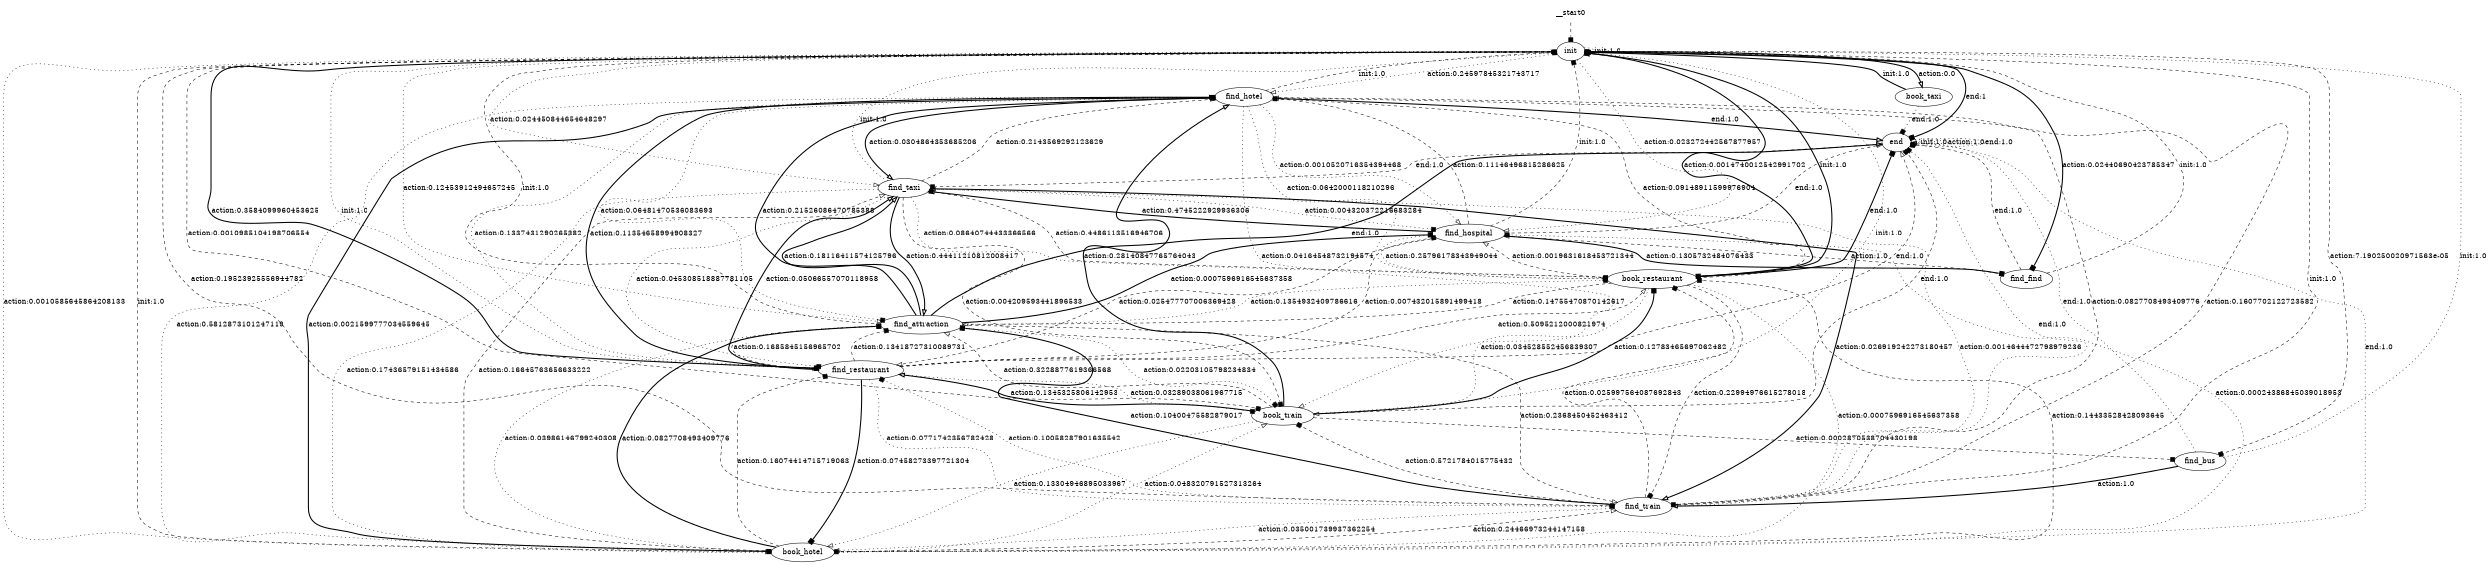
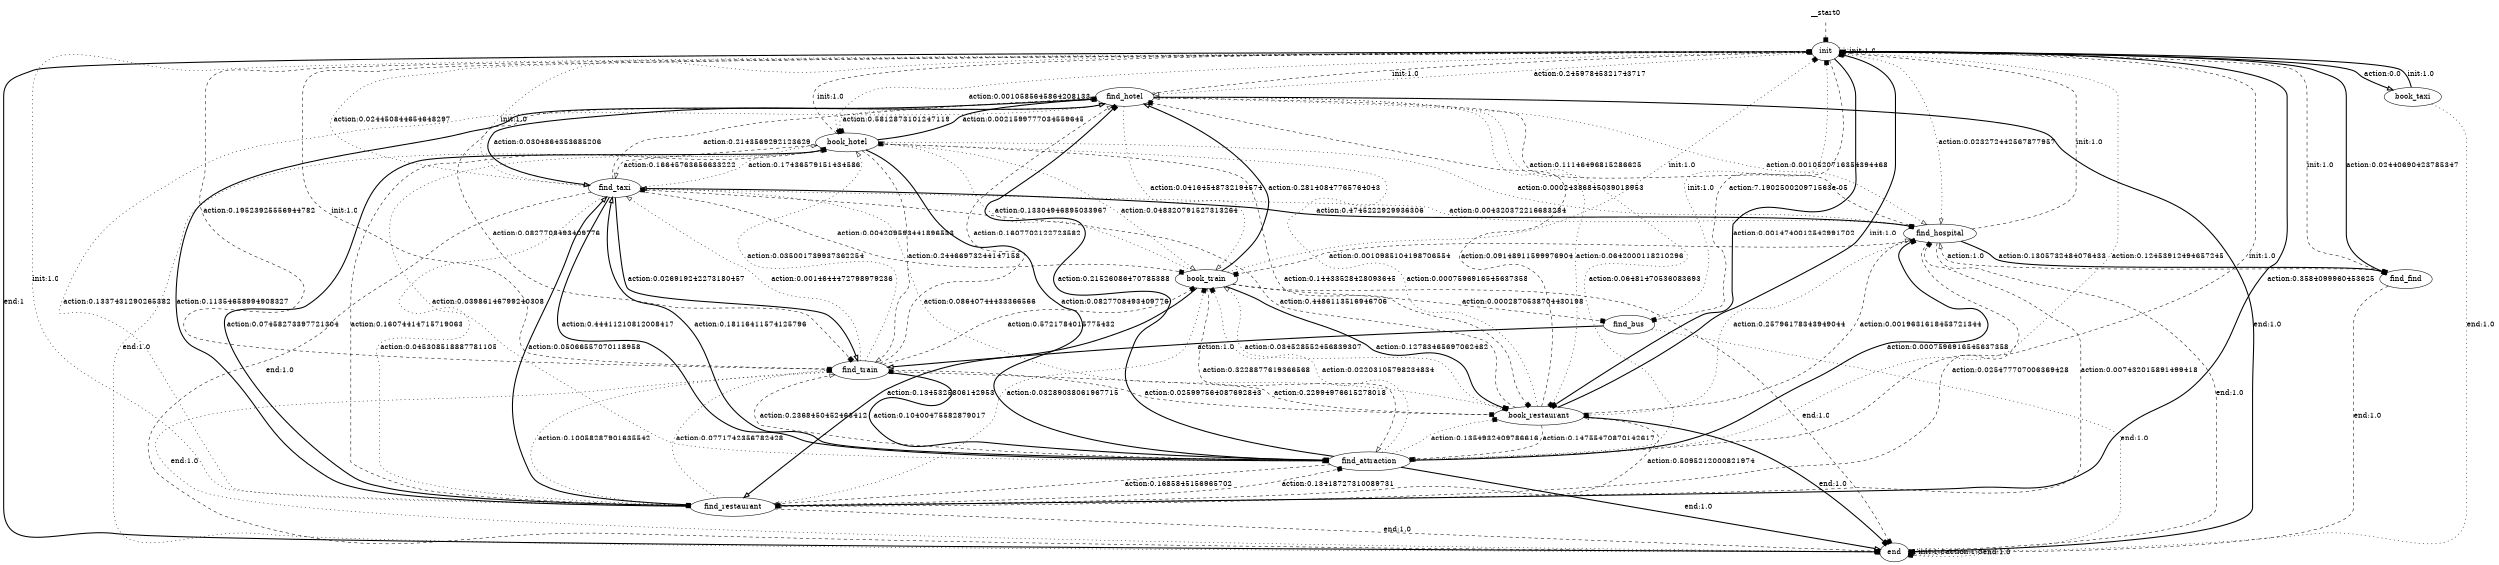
edge "init" -> "book_train": now "find_hospital" -> "book_train"
edge "end" -> "find_taxi": reversed
